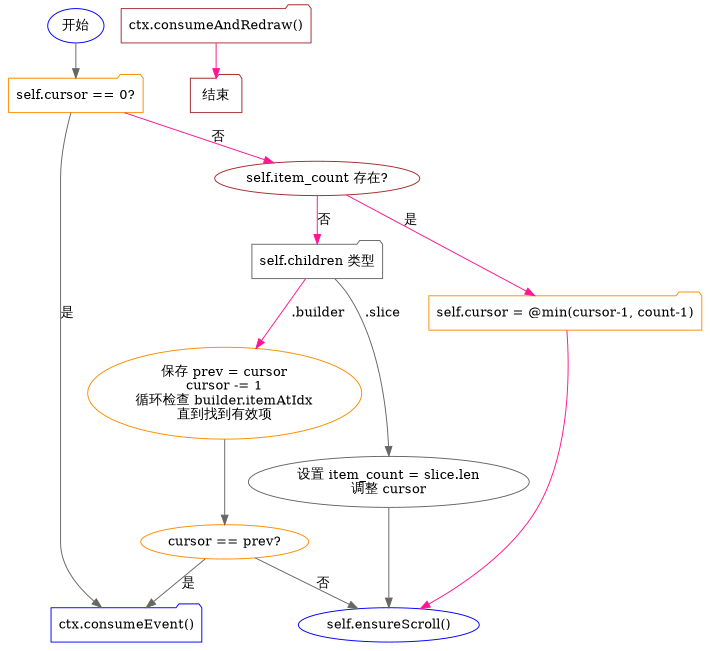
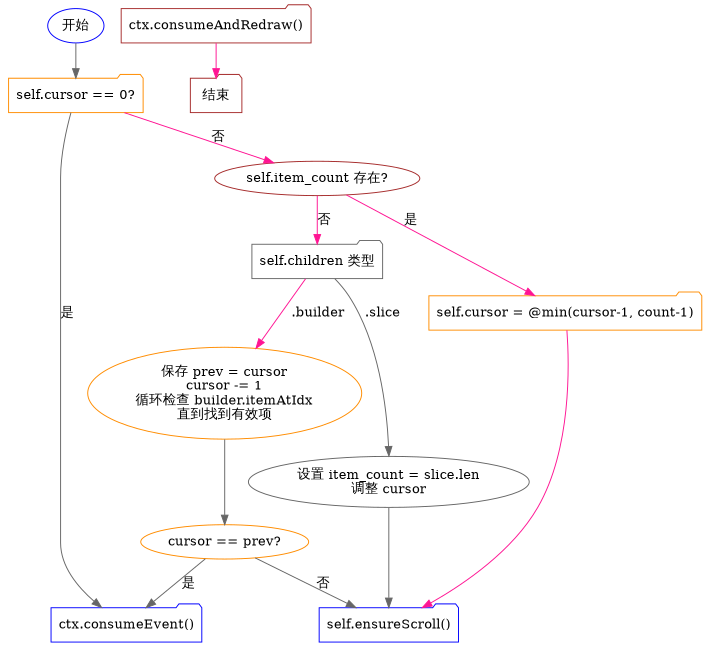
node "self.ensureScroll()": shape ellipse -> folder
